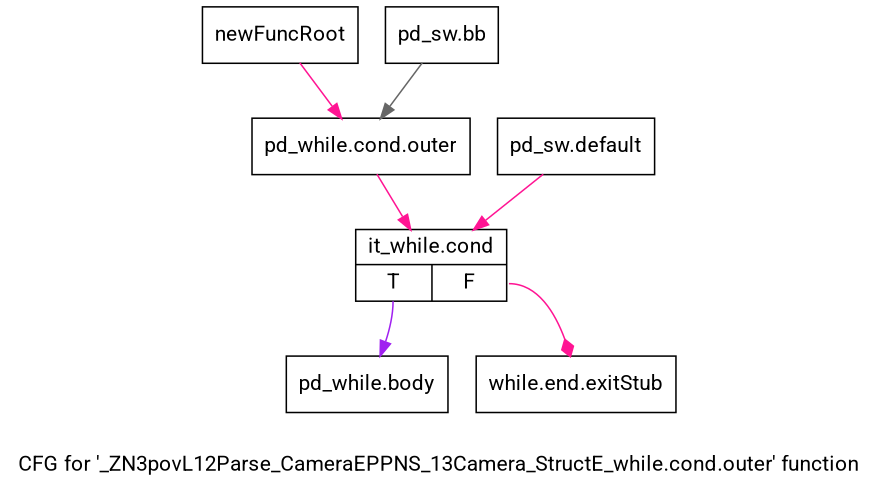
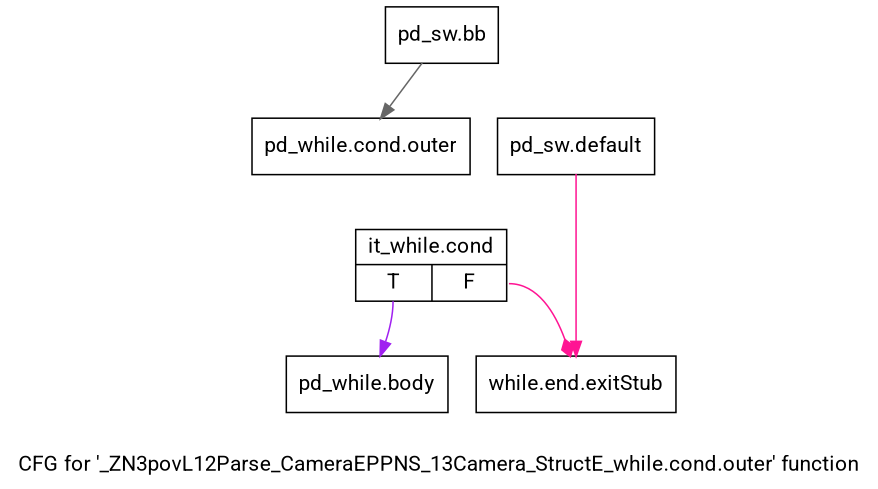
node "newFuncRoot": removed
edge "pd_while.cond.outer" -> "it_while.cond": removed
edge "pd_sw.default" -> "it_while.cond": now "pd_sw.default" -> "while.end.exitStub"
